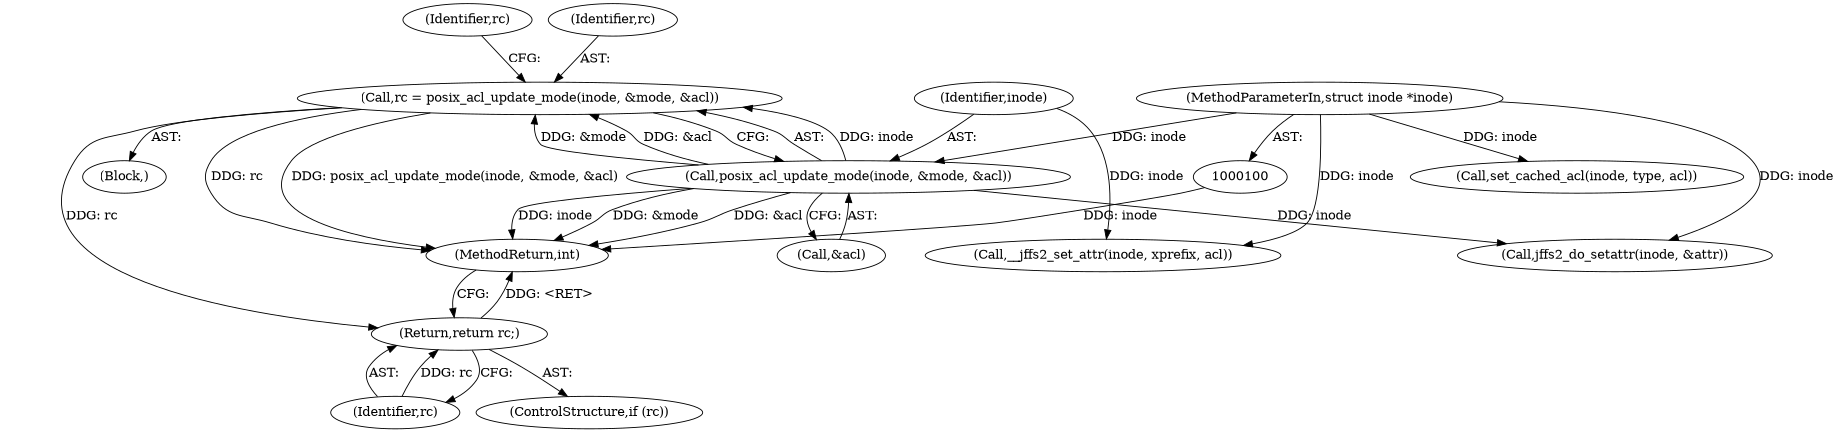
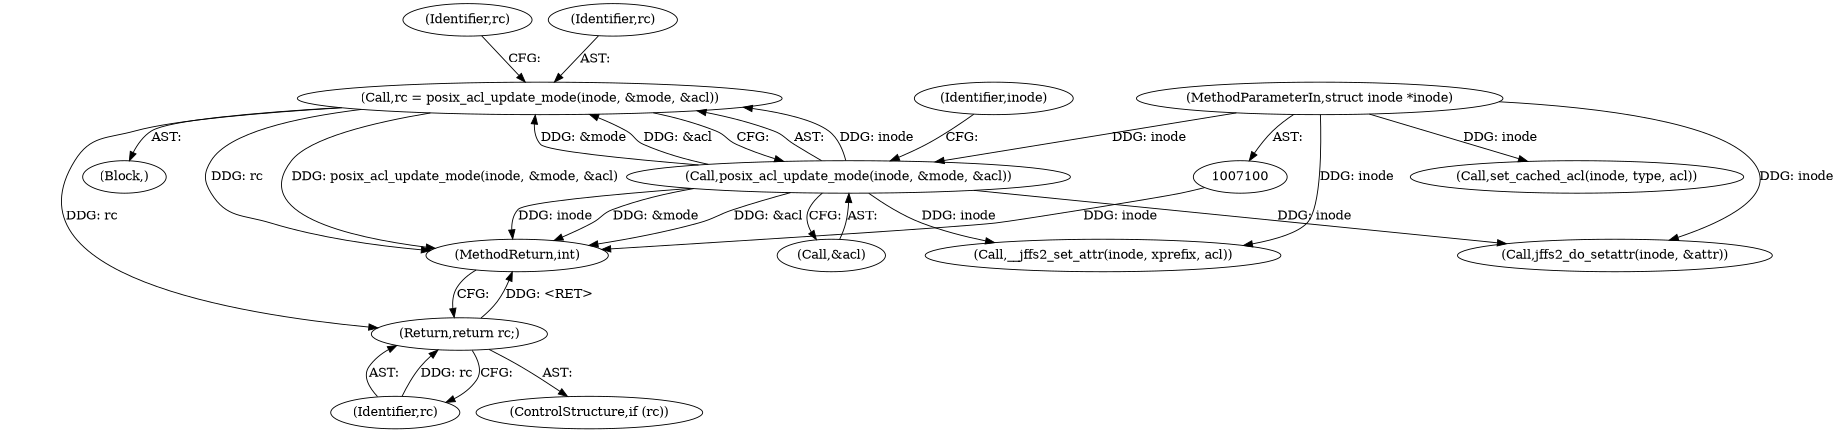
edge "(Identifier,inode)" -> "(Call,posix_acl_update_mode(inode, &mode, &acl))": label "AST: " -> "CFG: "
edge "(Identifier,inode)" -> "(Call,__jffs2_set_attr(inode, xprefix, acl))": now "(Call,posix_acl_update_mode(inode, &mode, &acl))" -> "(Call,__jffs2_set_attr(inode, xprefix, acl))"
node "1000100": label "1000100" -> "1007100"
